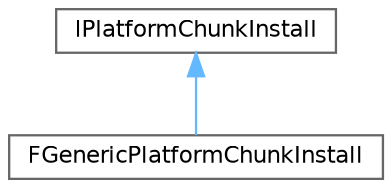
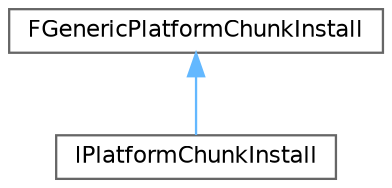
edge "FGenericPlatformChunkInstall" -> "IPlatformChunkInstall": reversed
